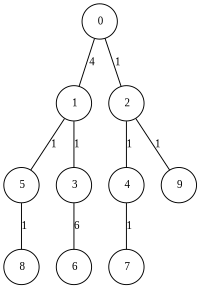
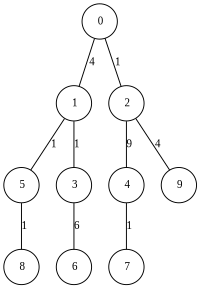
edge "2" -- "4": label "1" -> "9"
edge "2" -- "9": label "1" -> "4"
